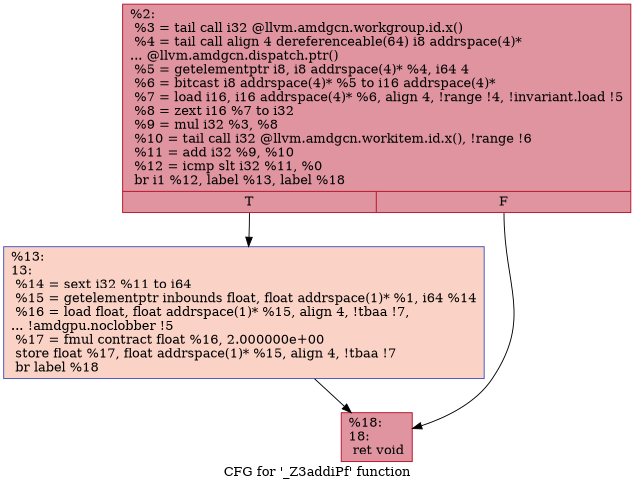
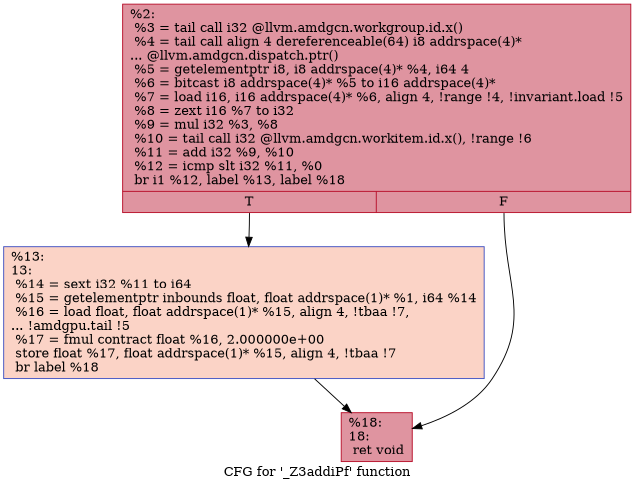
node "%13:": text "... !amdgpu.noclobber !5" -> "... !amdgpu.tail !5"
